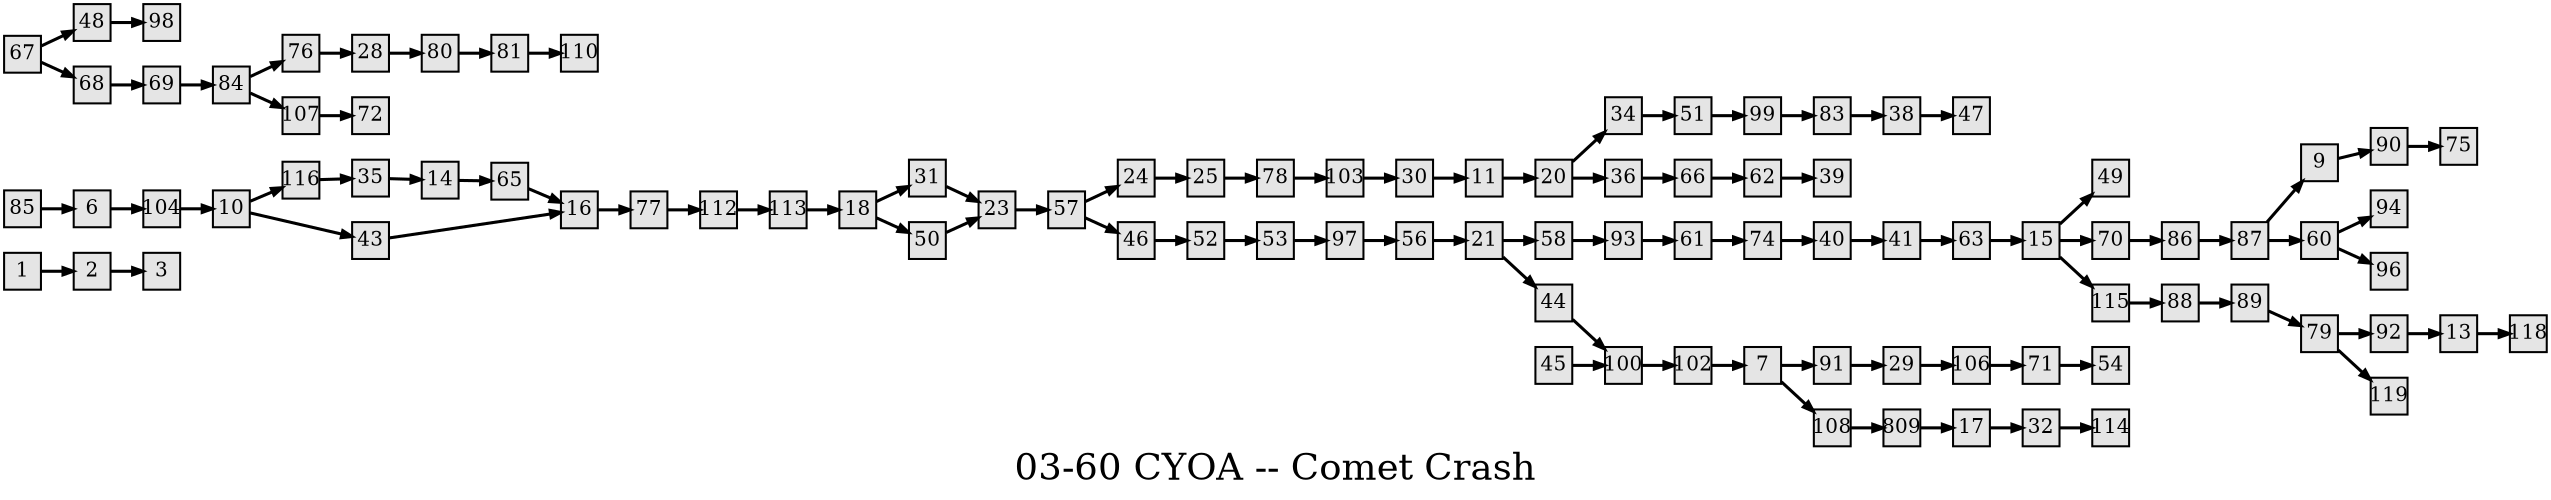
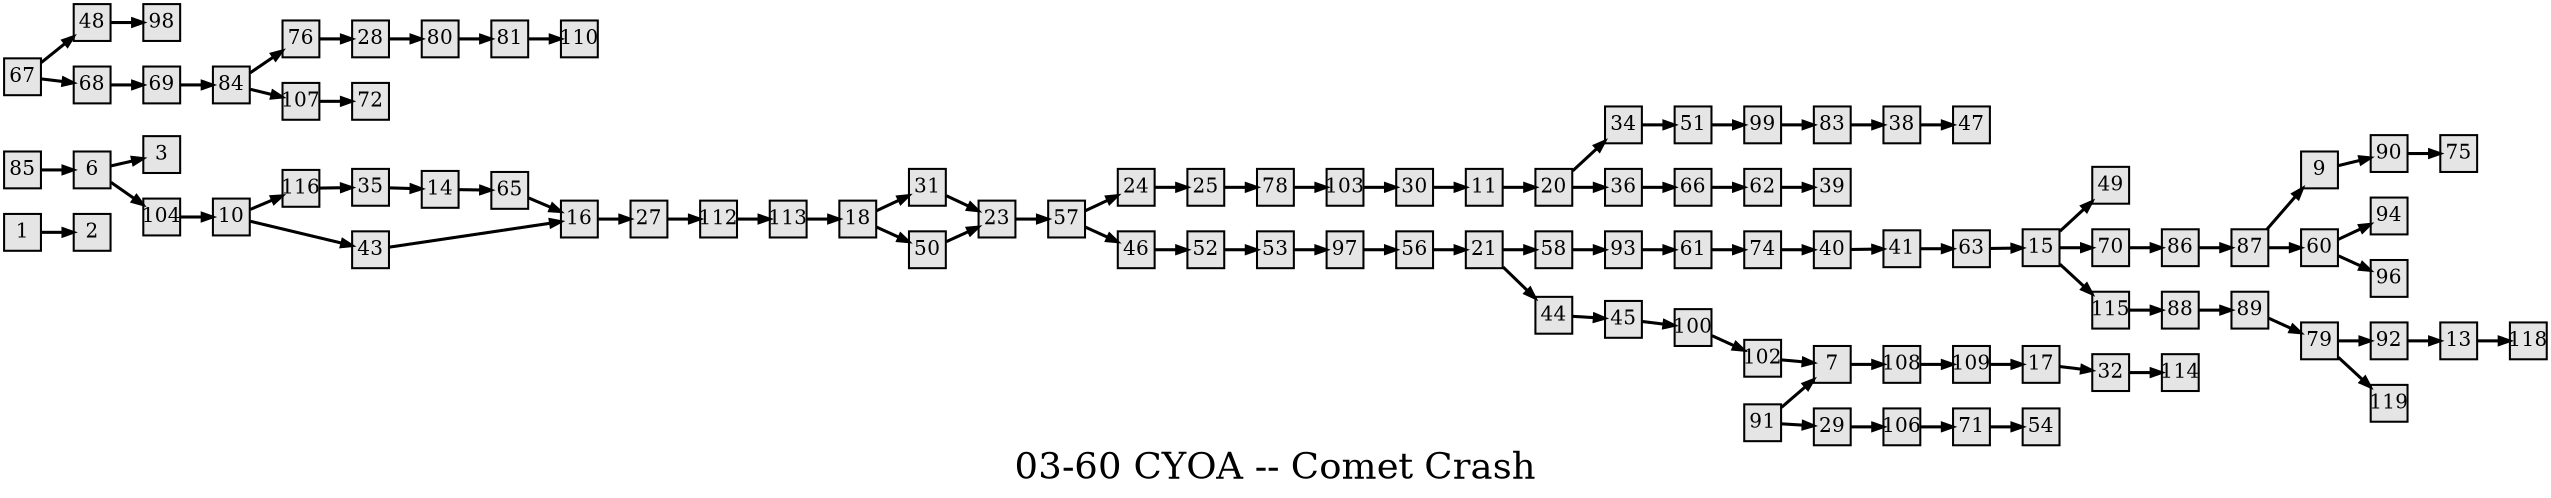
node "77": label "77" -> "27"
edge "2" -> "3": now "6" -> "3"
edge "44" -> "100": now "44" -> "45"
edge "7" -> "91": reversed
node "809": label "809" -> "109"
